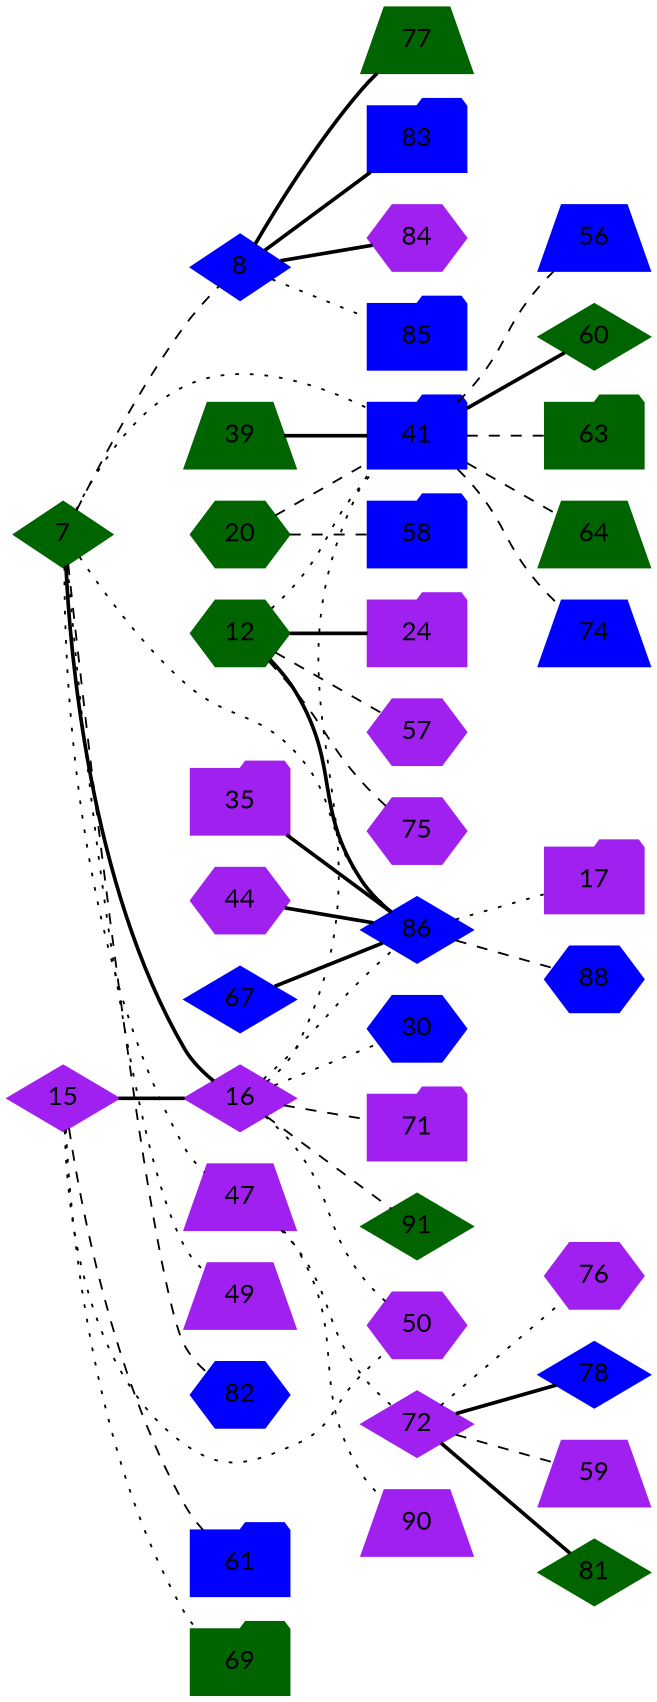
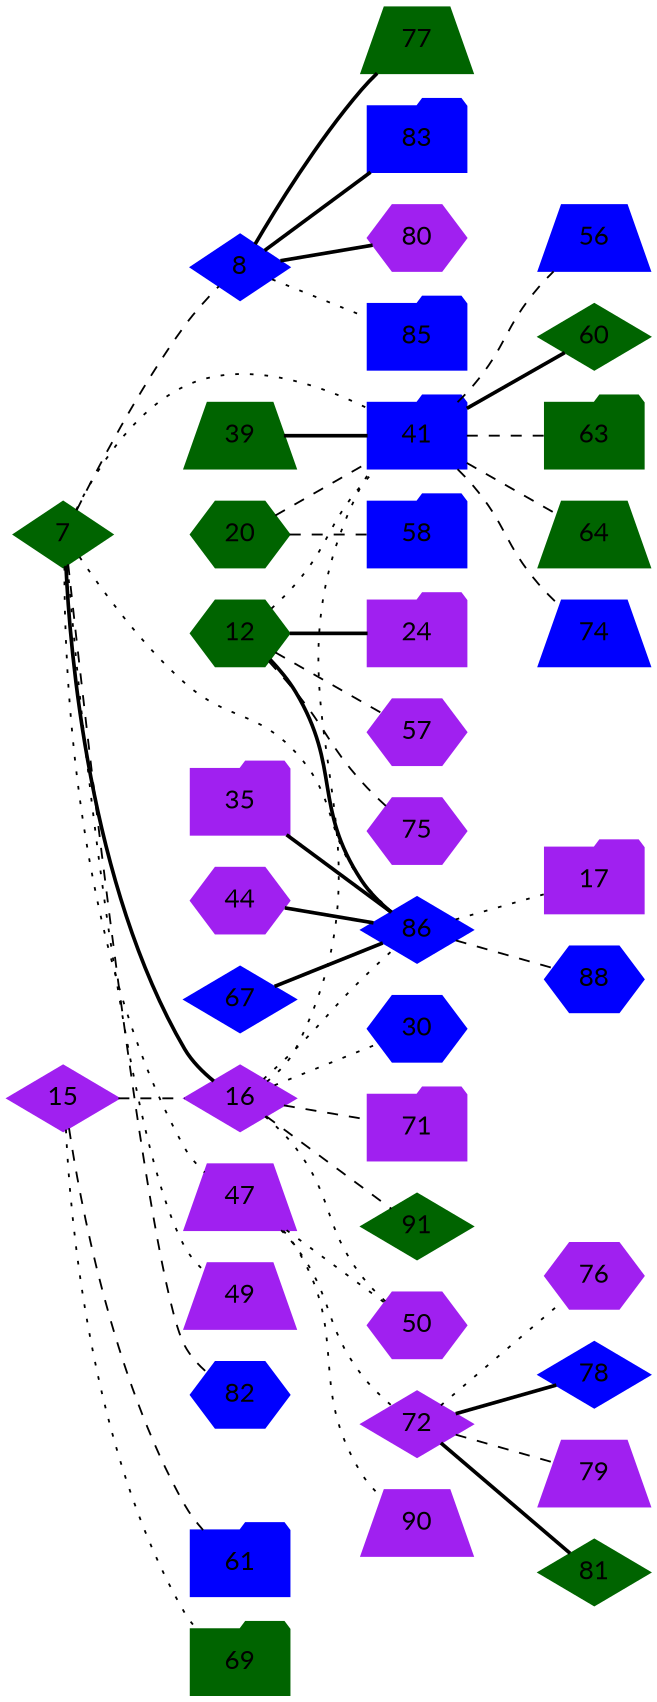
node "84": label "84" -> "80"
edge "15" -- "16": style bold -> dashed
edge "15" -- "50": now "47" -- "50"
node "59": label "59" -> "79"
